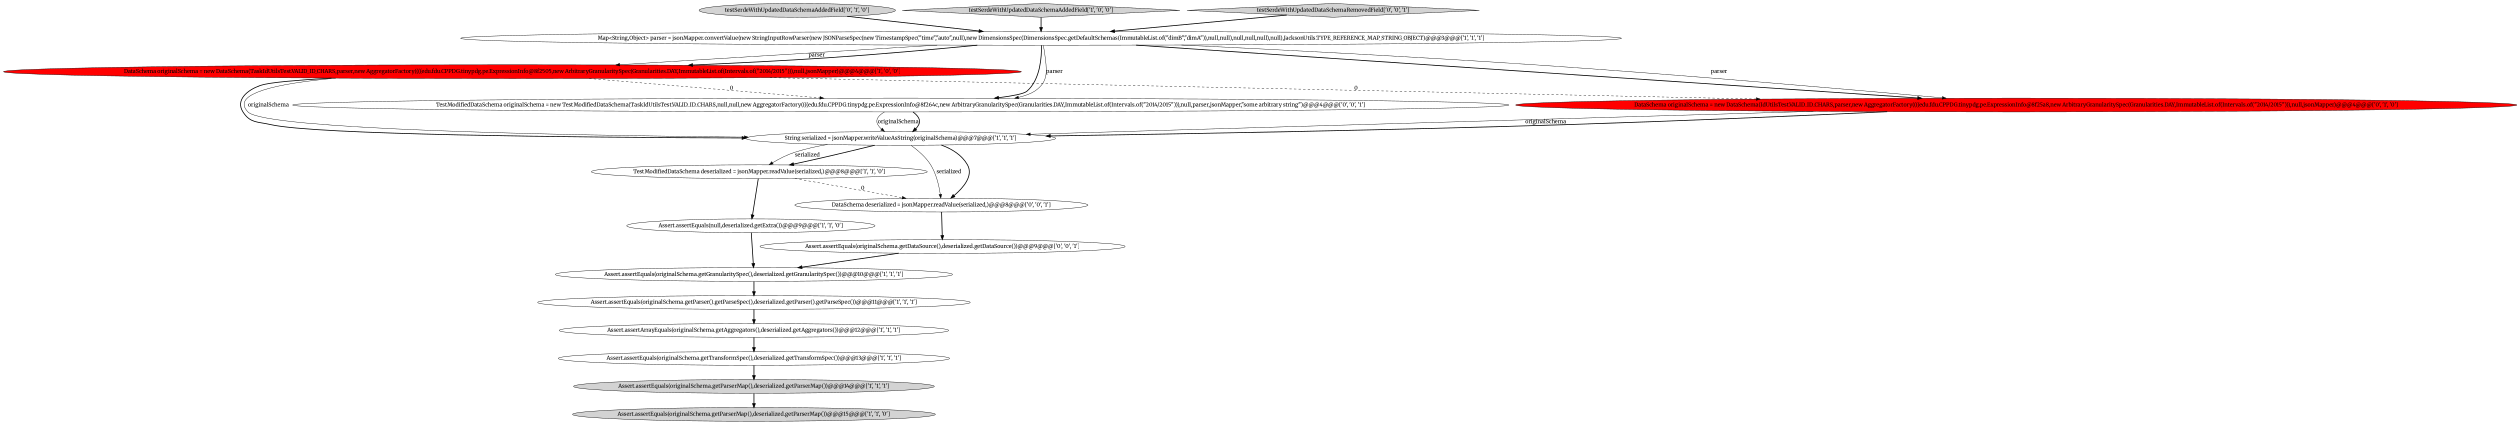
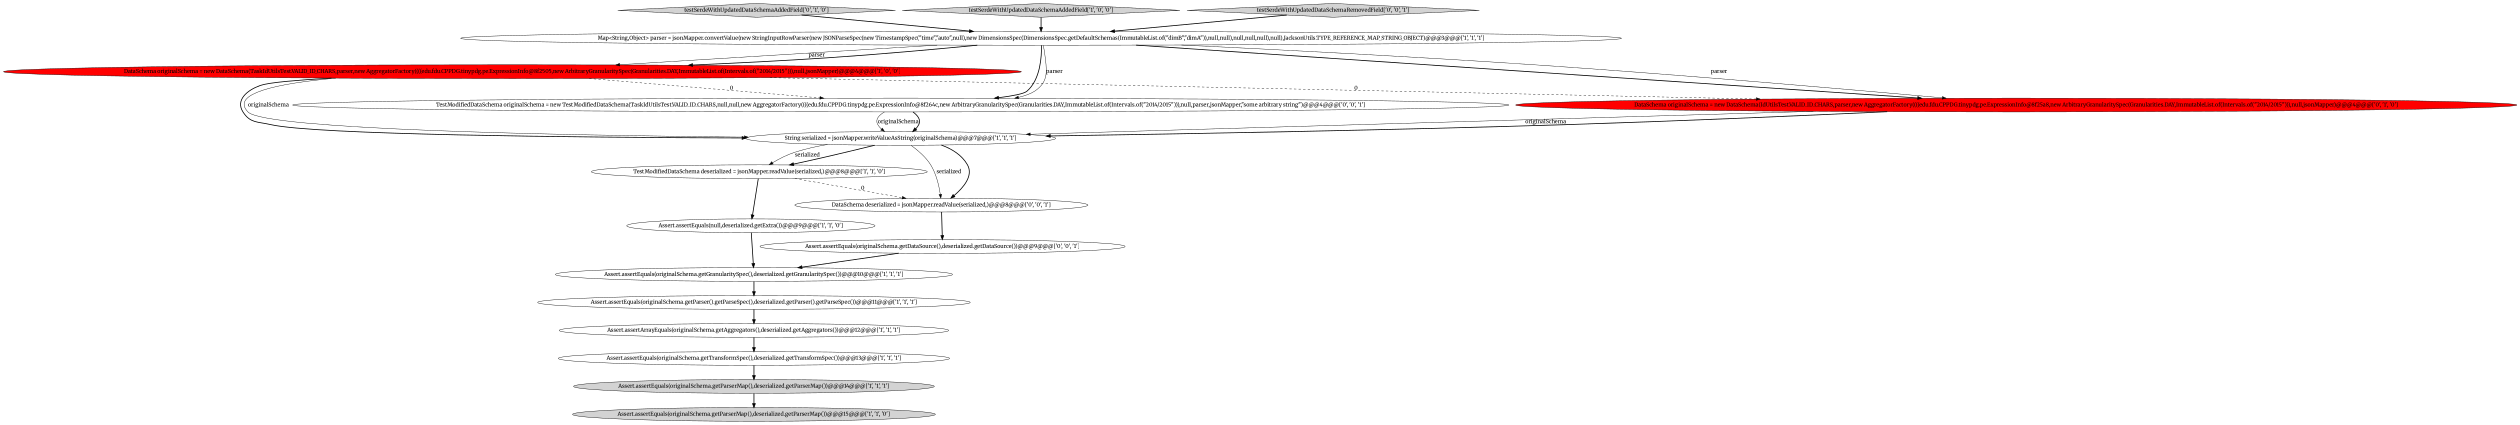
node "testSerdeWithUpdatedDataSchemaAddedField['0', '1', '0']": shape ellipse -> diamond
